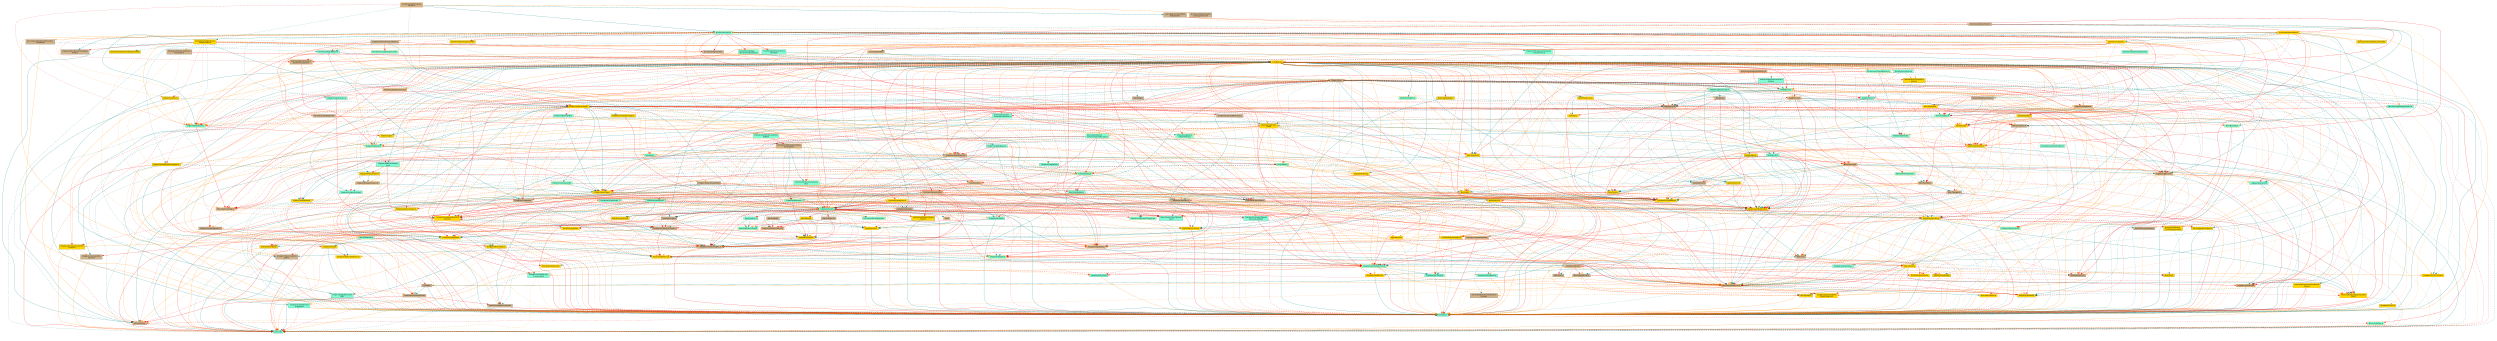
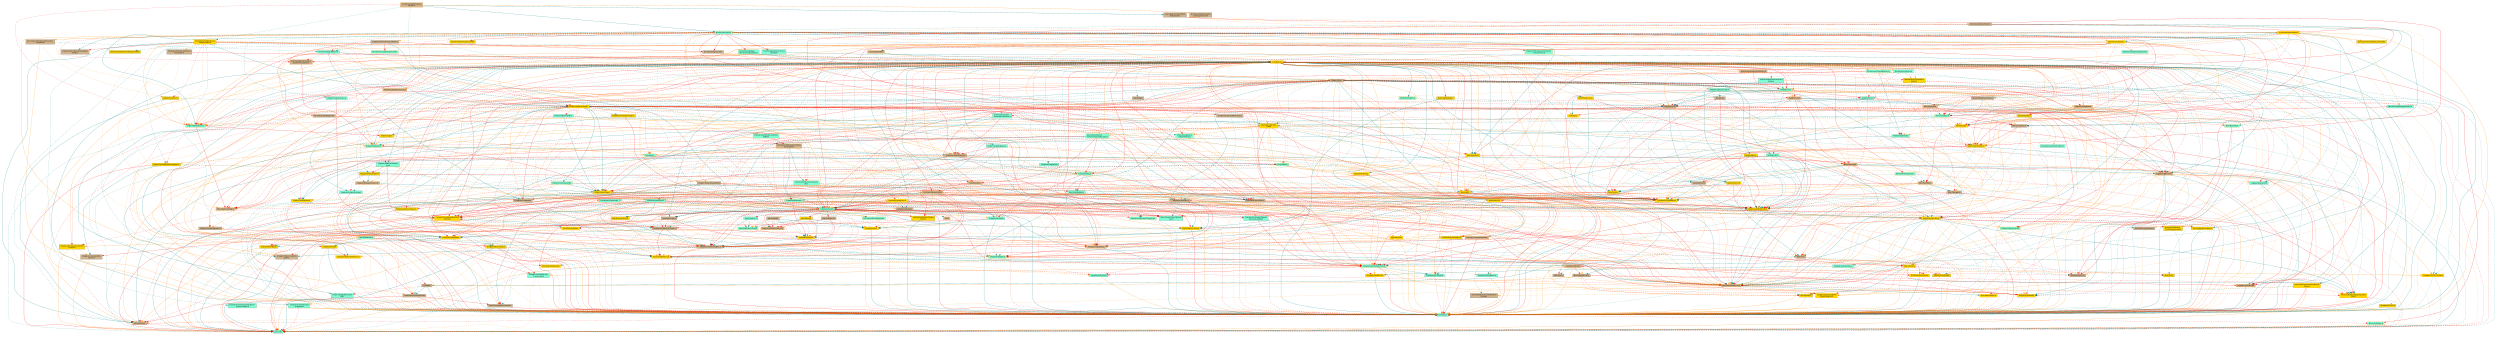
node "Misc/Timecode.h": fillcolor gold -> tan
node "EntitySystem/MovieSceneSequence InstanceHandle.h": added
